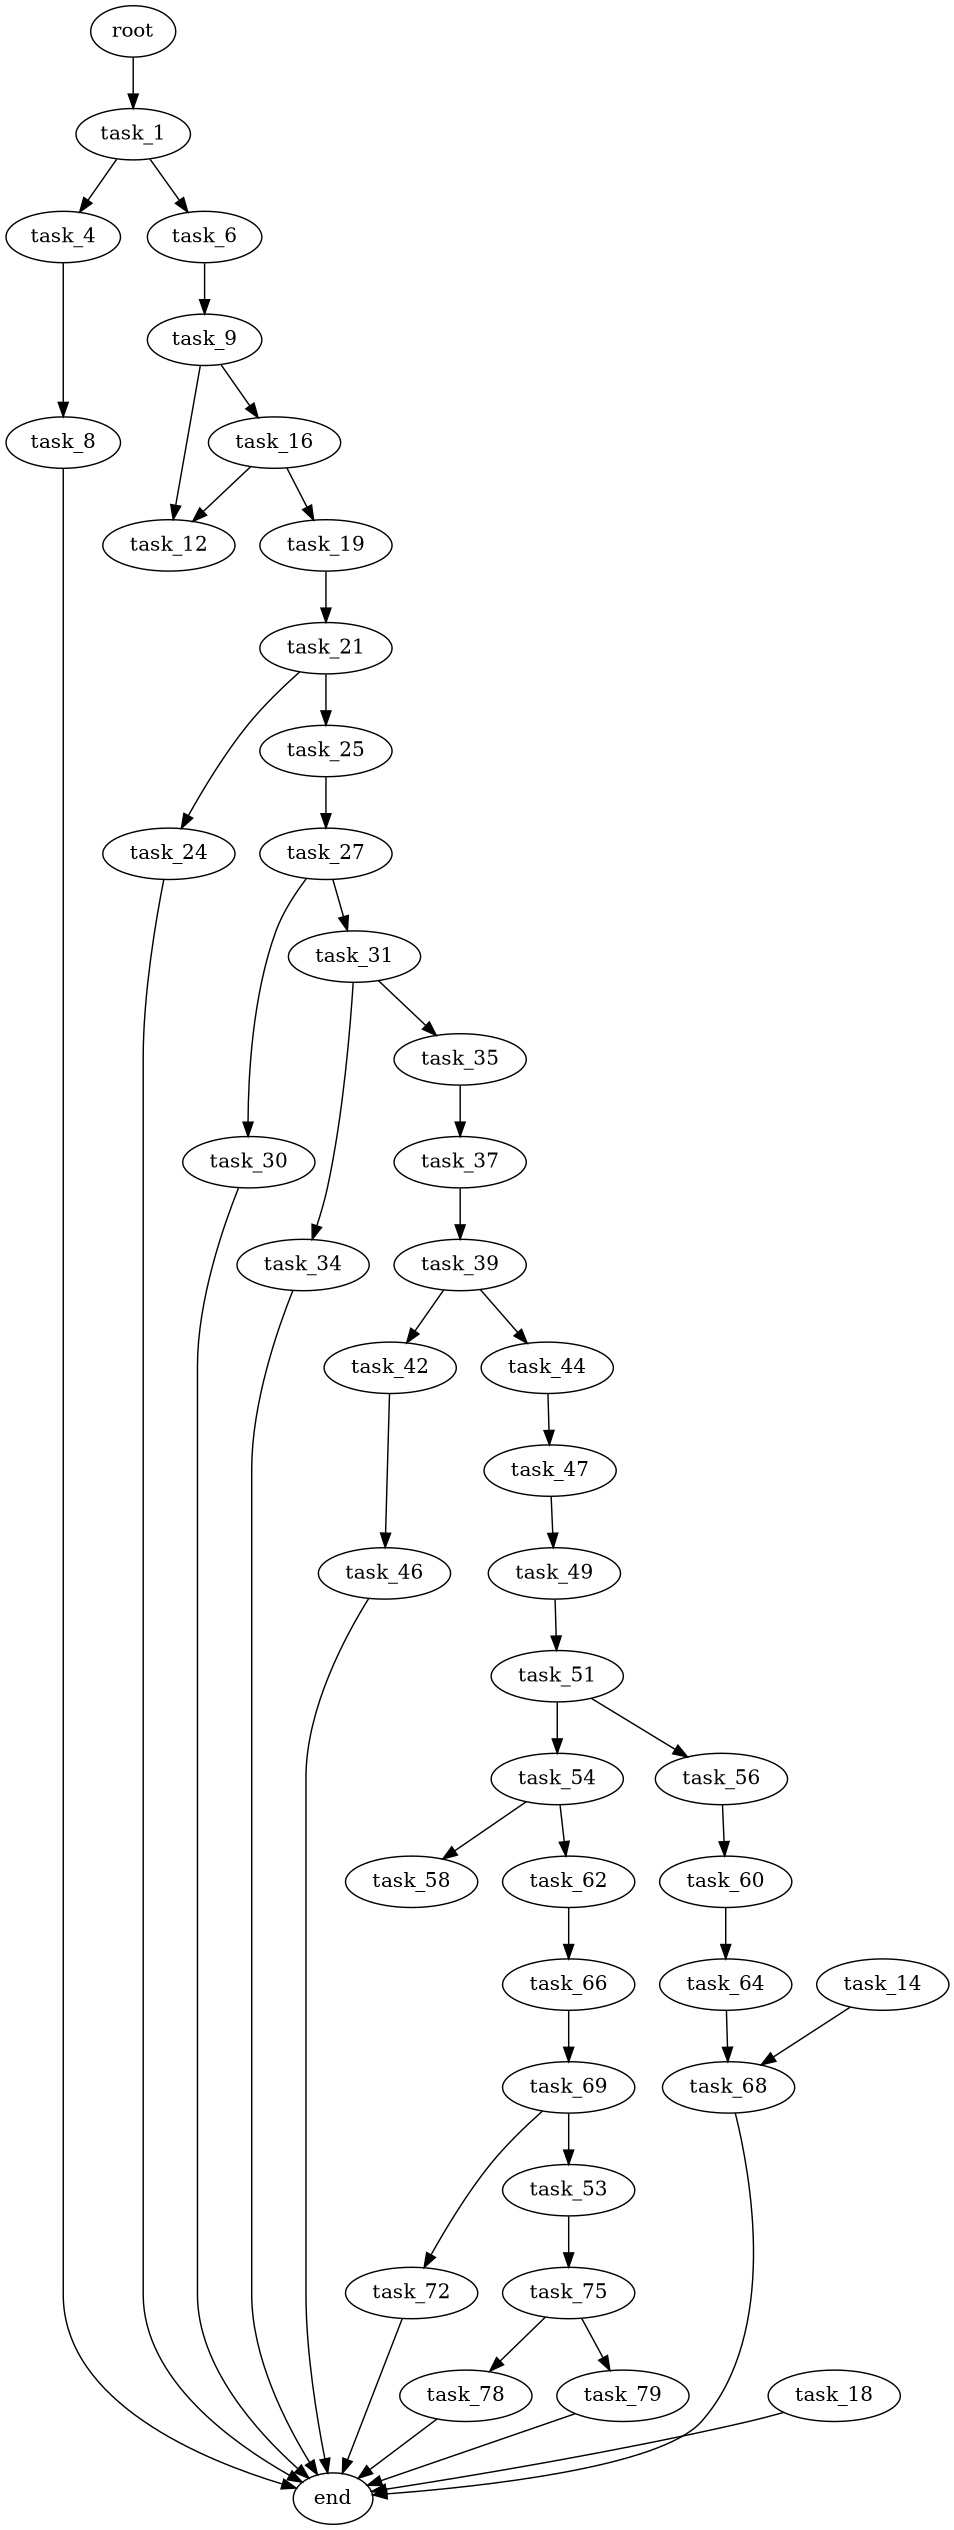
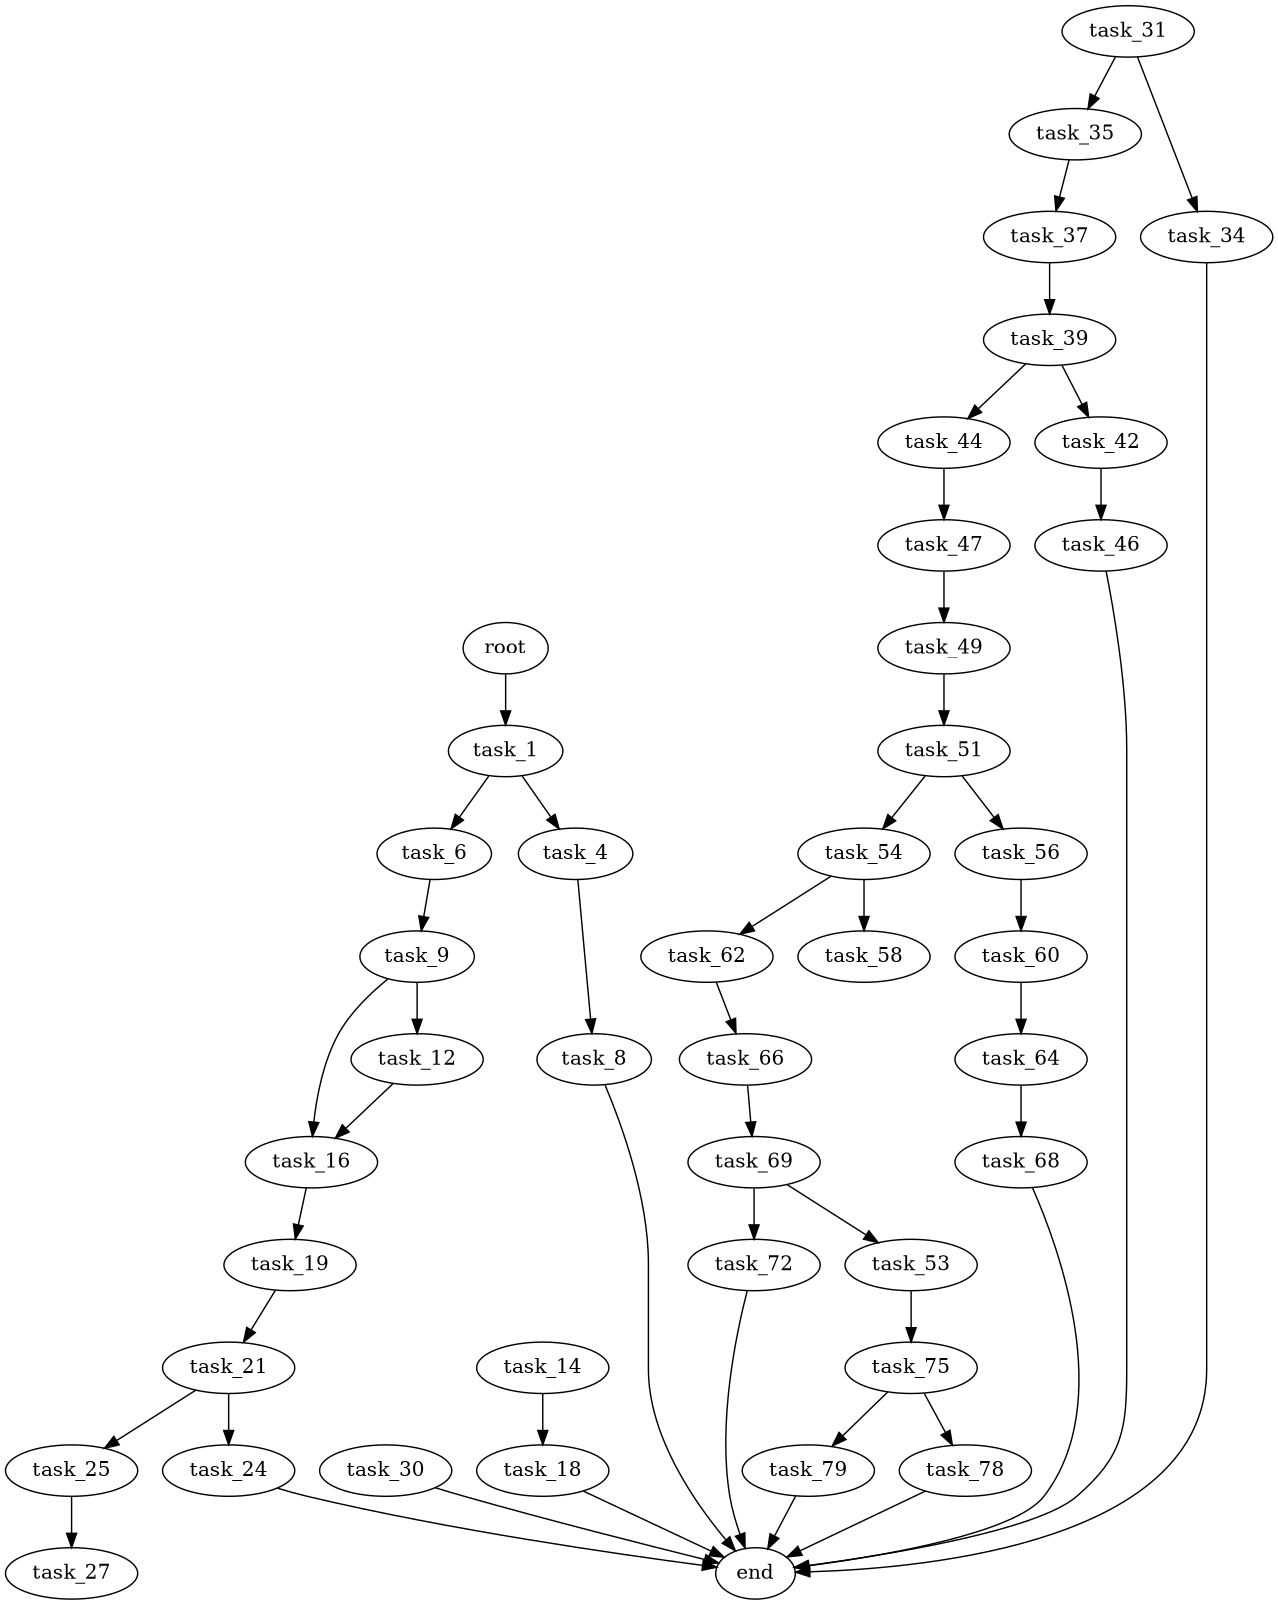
edge "task_16" -> "task_12": reversed
edge "task_27" -> "task_31": removed
edge "task_27" -> "task_30": removed
edge "task_14" -> "task_68": now "task_14" -> "task_18"
